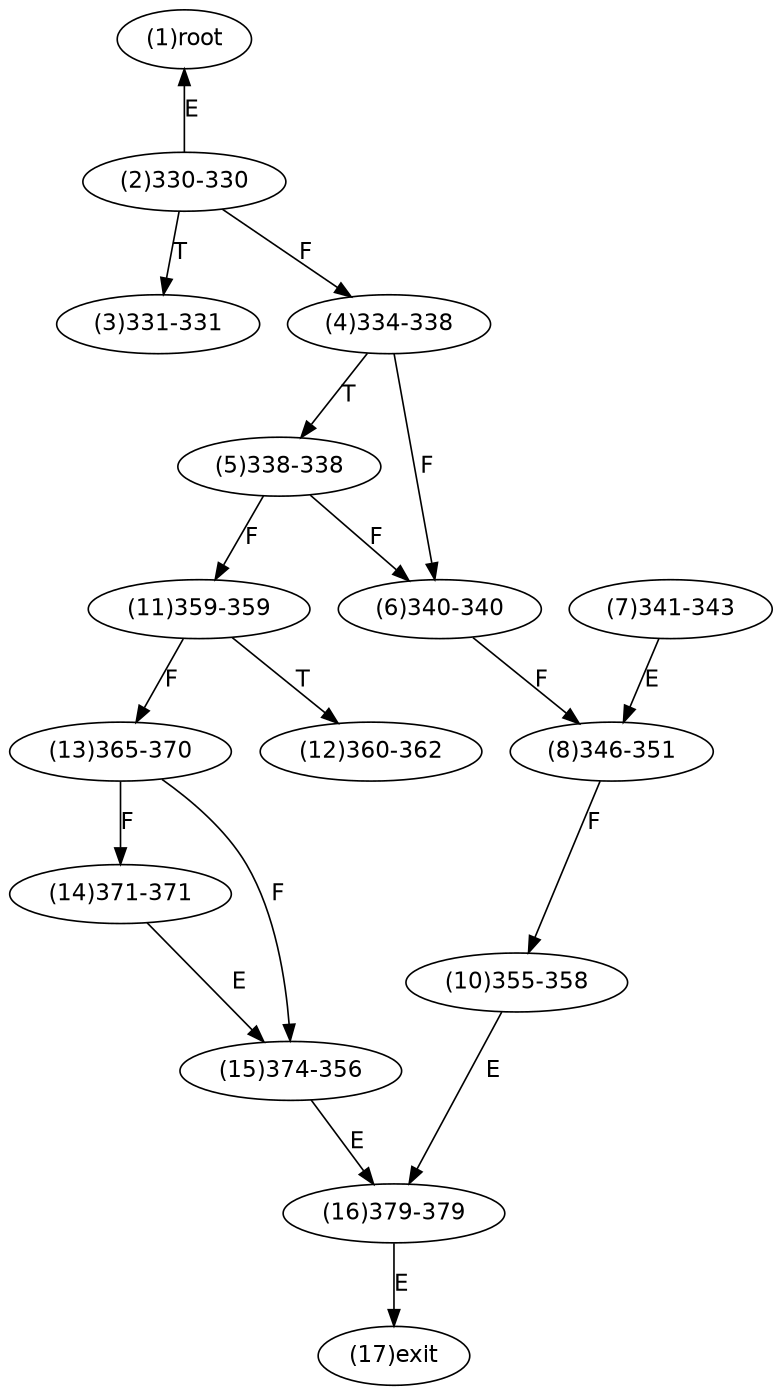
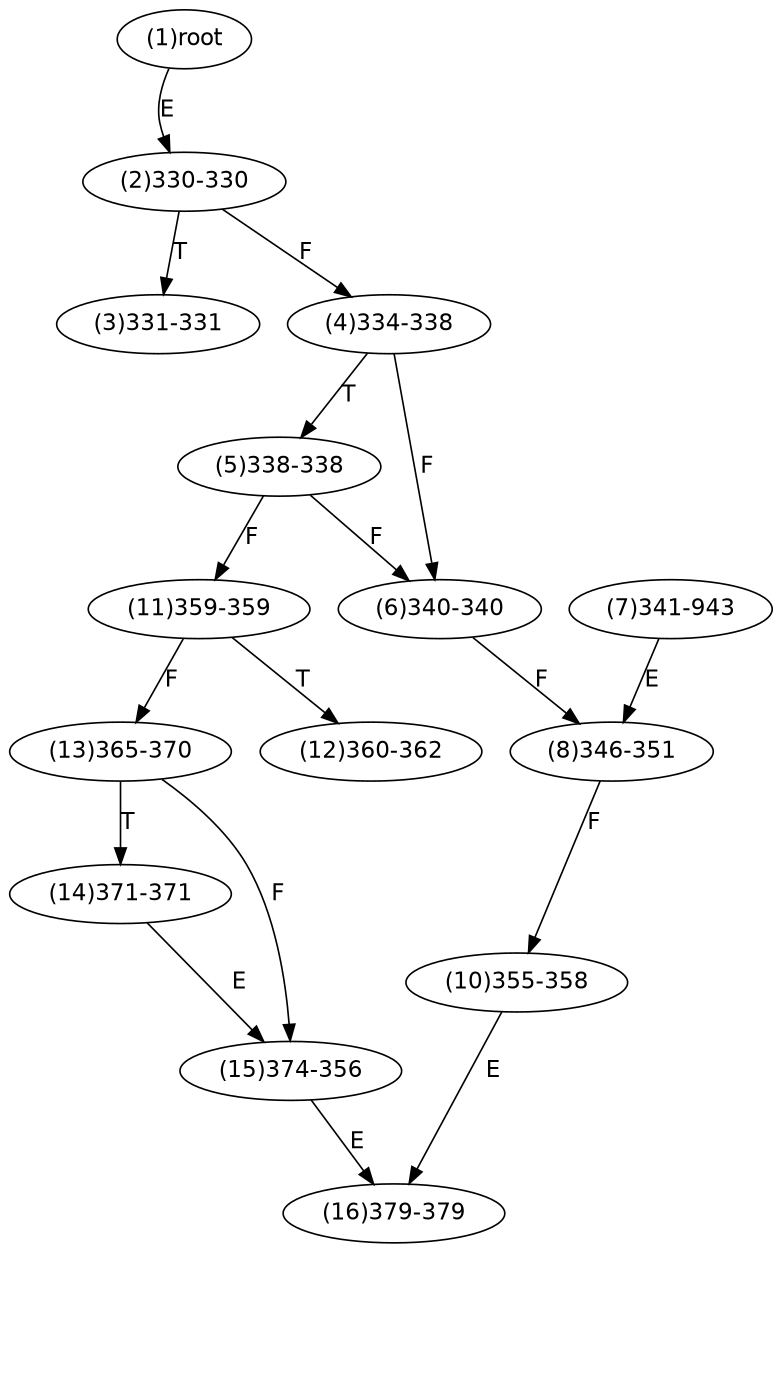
edge "(2)330-330" -> "(1)root": reversed
node "(7)341-343": label "(7)341-343" -> "(7)341-943"
edge "(13)365-370" -> "(14)371-371": label "F" -> "T"
node "(17)exit": removed
